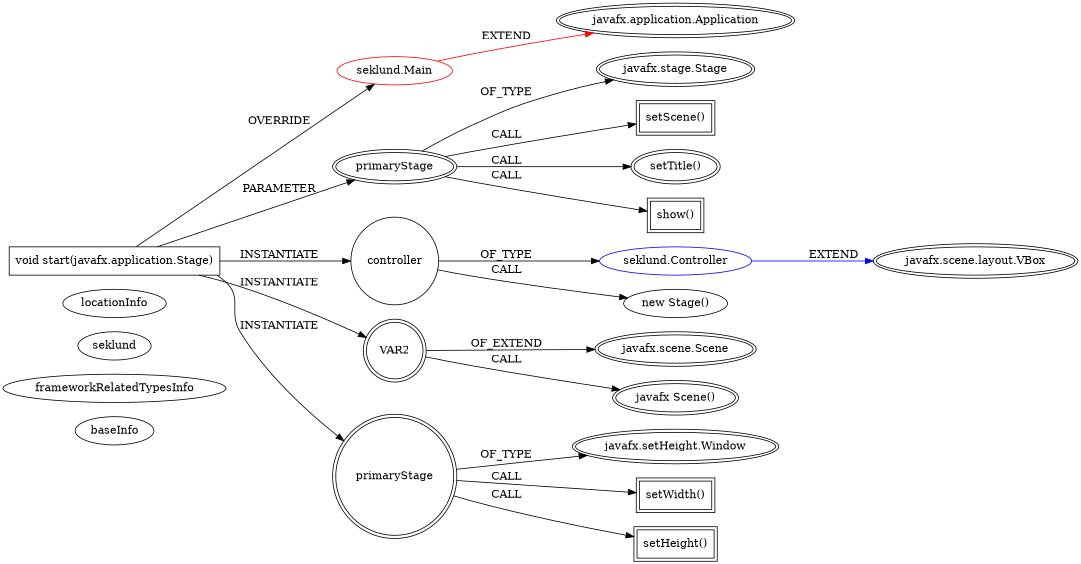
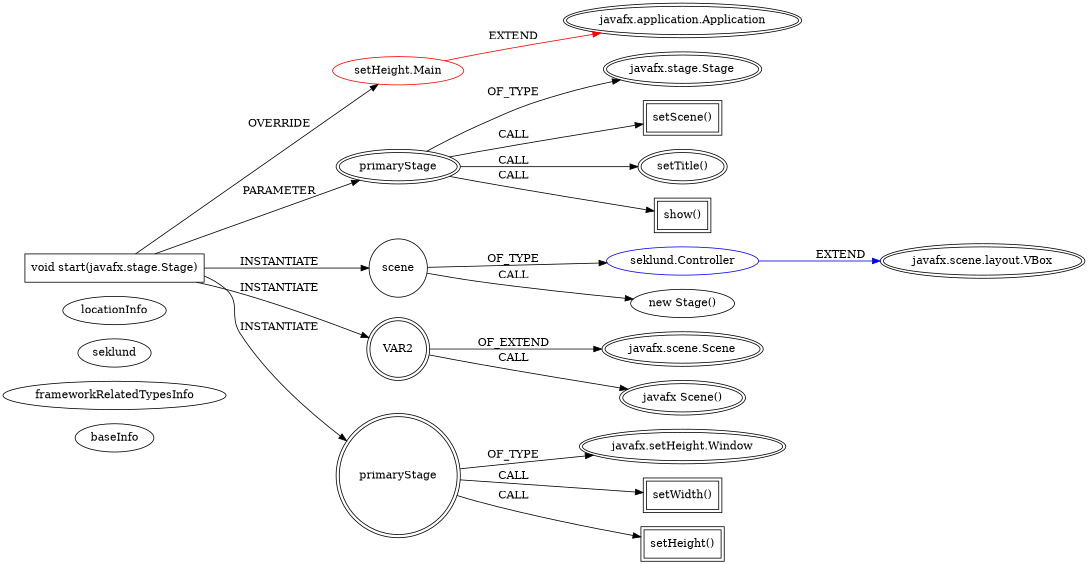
node "seklund.Main": label "seklund.Main" -> "setHeight.Main"
node "void start(javafx.application.Stage)": label "void start(javafx.application.Stage)" -> "void start(javafx.stage.Stage)"
node "controller": label "controller" -> "scene"
